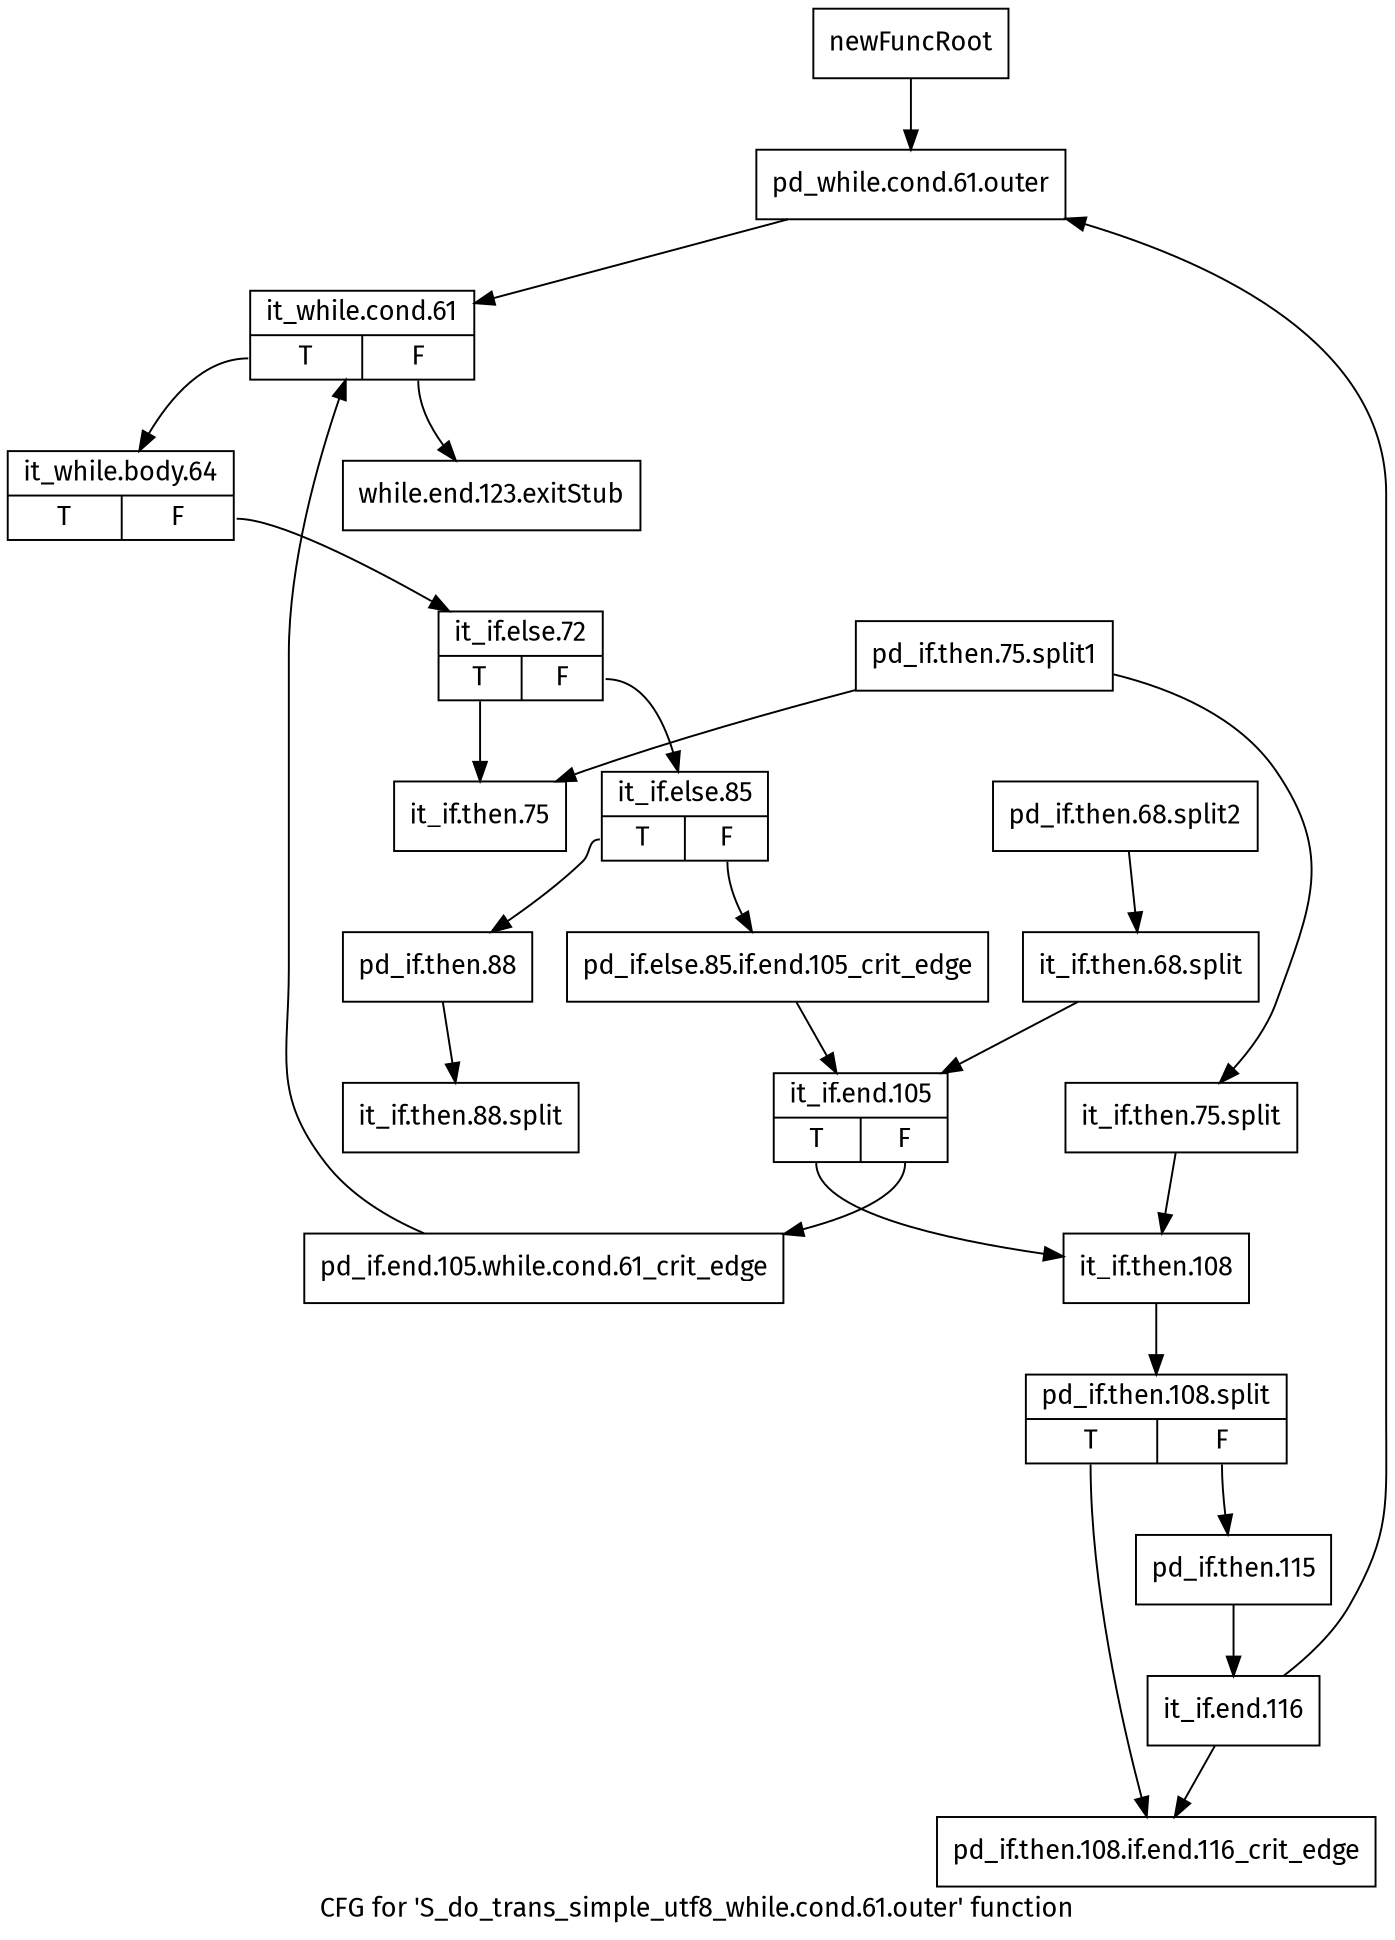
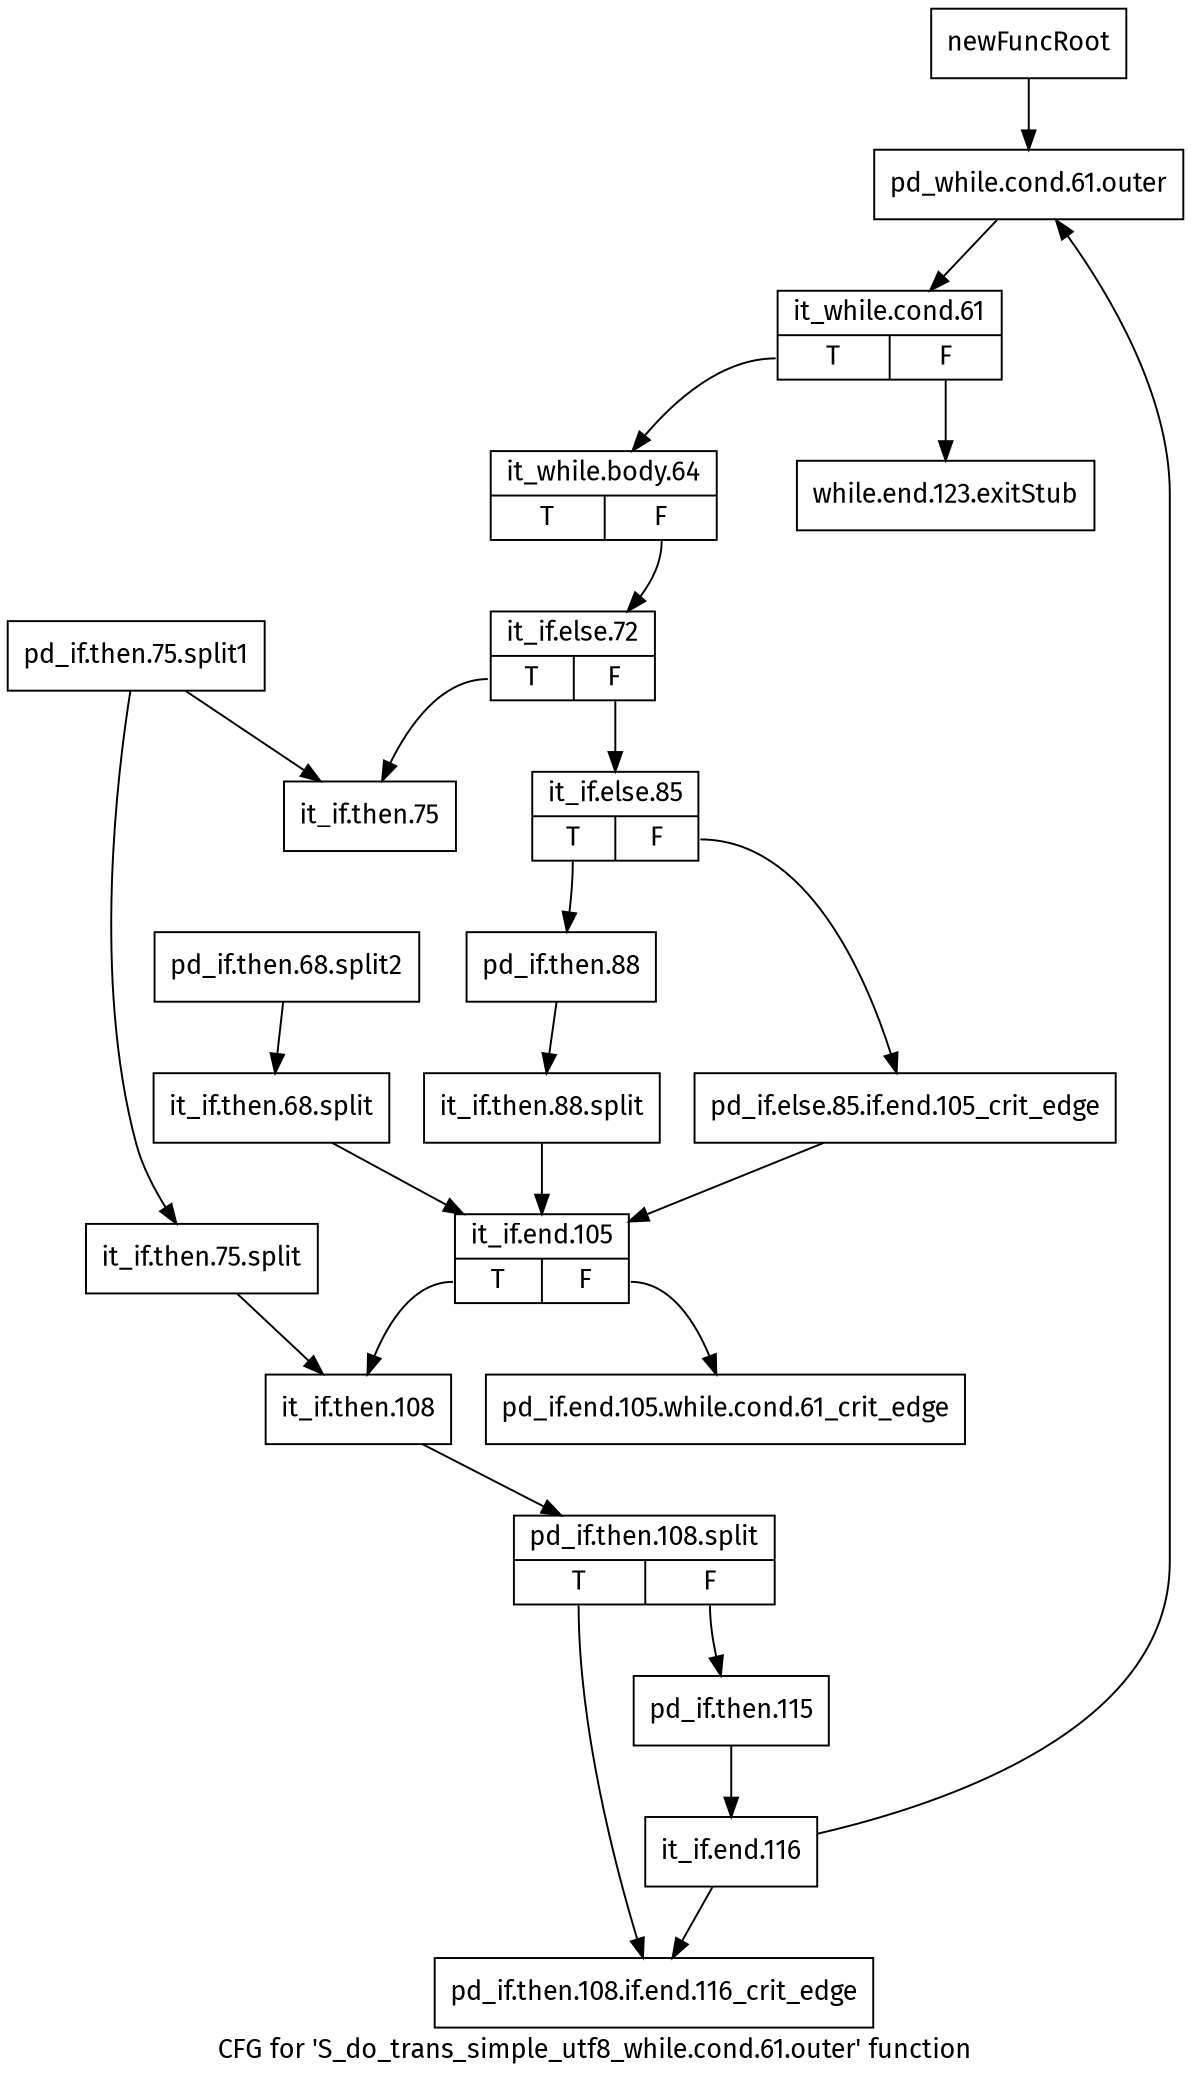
edge "pd_if.end.105.while.cond.61_crit_edge" -> "it_while.cond.61": removed
edge "it_if.then.88.split" -> "it_if.end.105": added
